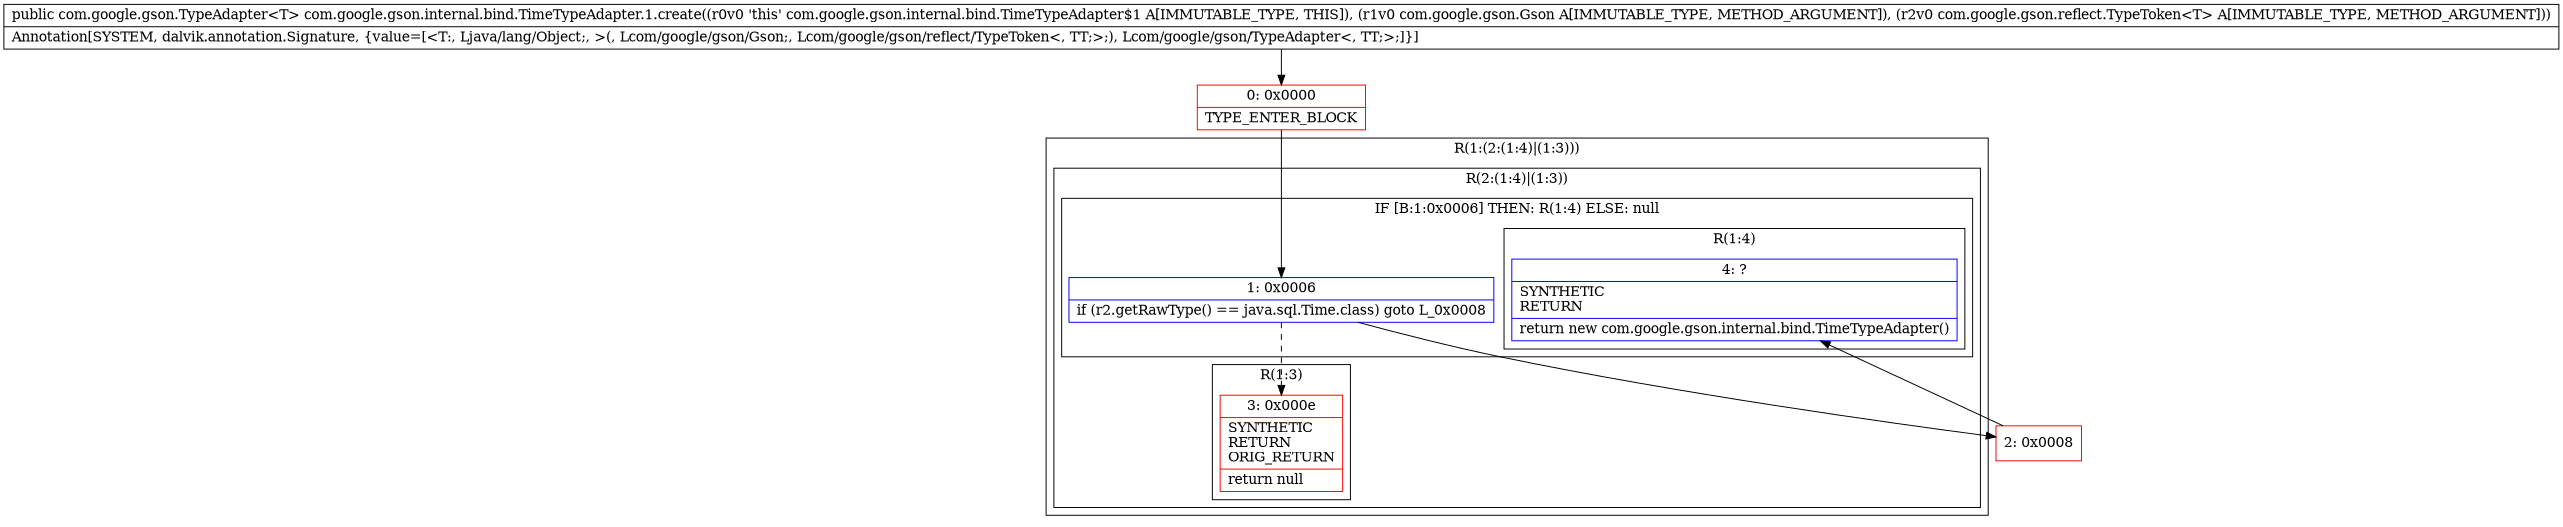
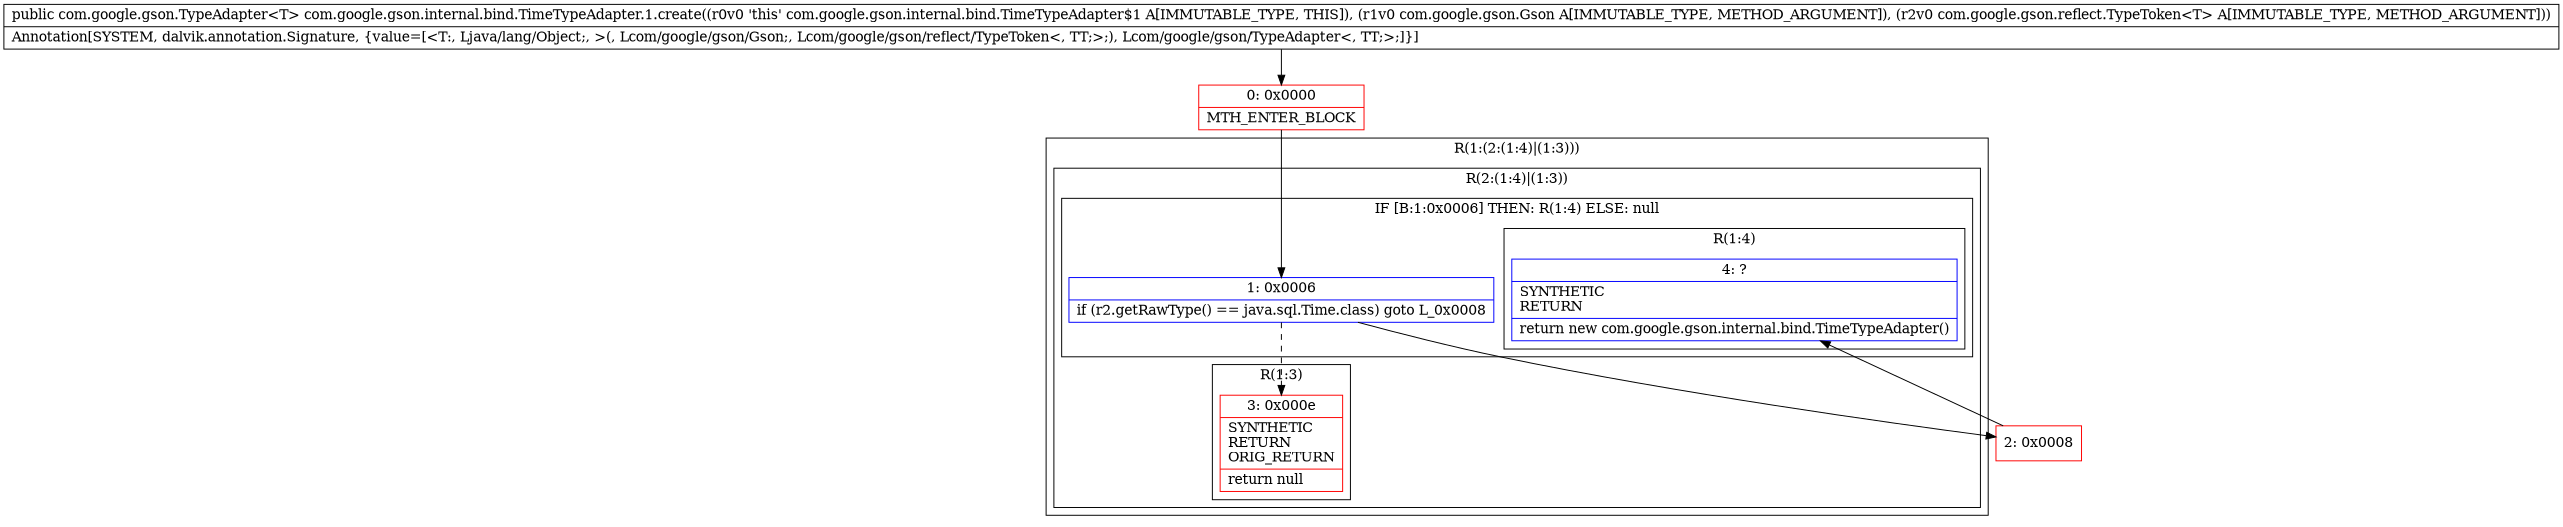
node "0: 0x0000": text "TYPE_ENTER_BLOCK" -> "MTH_ENTER_BLOCK"
